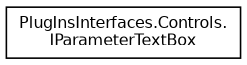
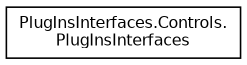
node "PlugInsInterfaces.Controls. IParameterTextBox": label "PlugInsInterfaces.Controls. IParameterTextBox" -> "PlugInsInterfaces.Controls. PlugInsInterfaces"
